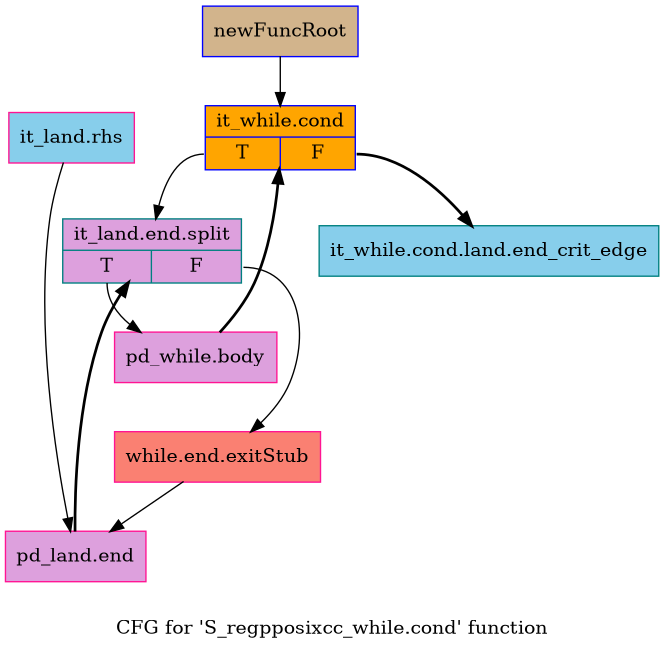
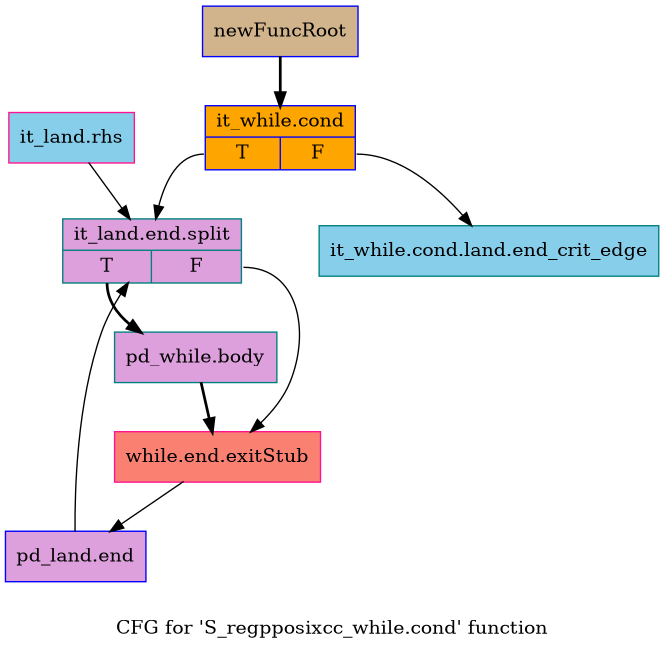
edge "newFuncRoot" -> "it_while.cond": style solid -> bold
edge "it_while.cond" -> "it_while.cond.land.end_crit_edge": style bold -> solid
edge "pd_while.body" -> "it_while.cond": now "pd_while.body" -> "while.end.exitStub"
edge "it_land.end.split" -> "pd_while.body": style solid -> bold
edge "it_land.rhs" -> "pd_land.end": now "it_land.rhs" -> "it_land.end.split"
node "pd_while.body": color deeppink -> teal
edge "pd_land.end" -> "it_land.end.split": style bold -> solid
node "pd_land.end": color deeppink -> blue
